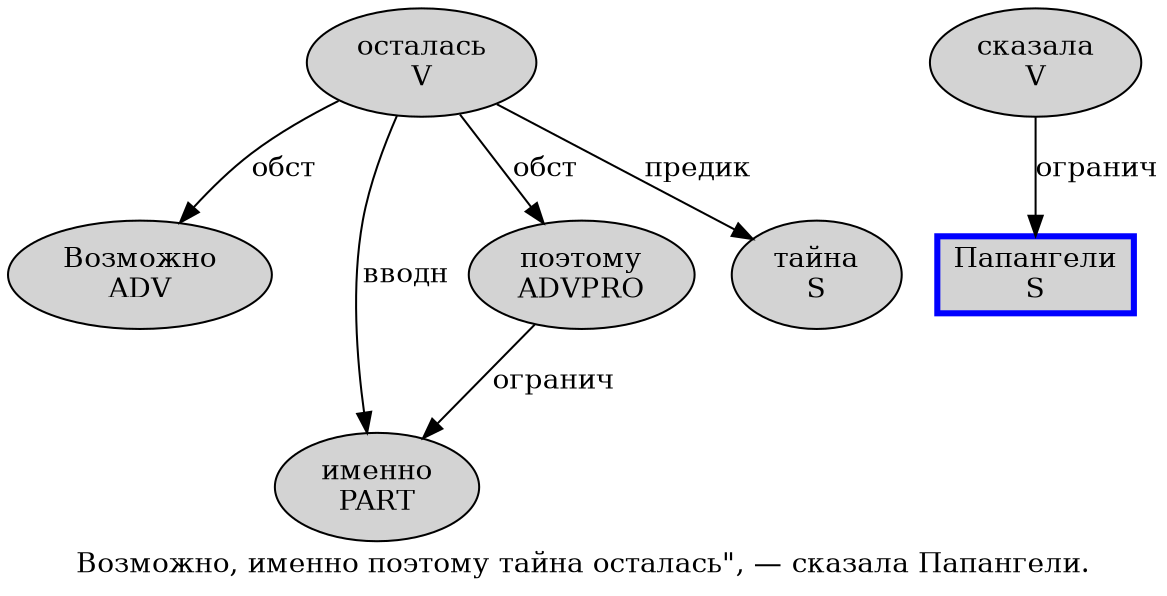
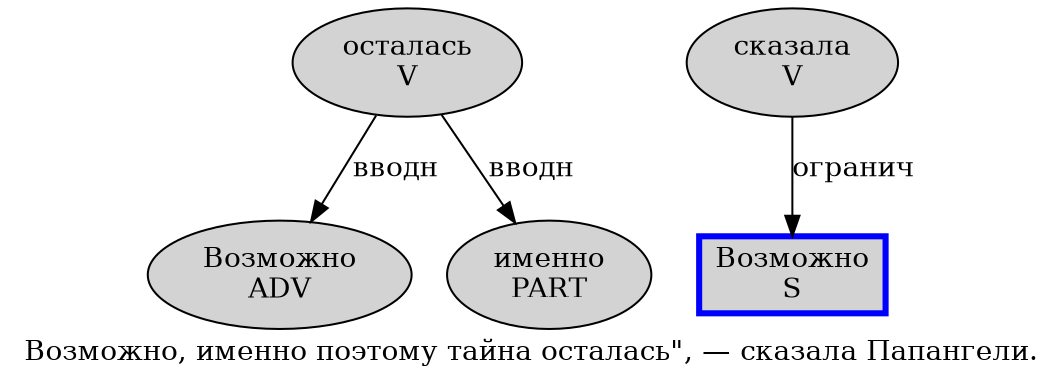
edge "осталась V" -> "Возможно ADV": label "обст" -> "вводн"
node "поэтому ADVPRO": removed
node "тайна S": removed
node "Папангели S": label "Папангели S" -> "Возможно S"
